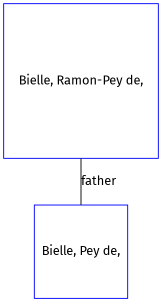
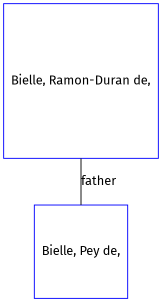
node "Bielle, Ramon-Pey de,": label "Bielle, Ramon-Pey de," -> "Bielle, Ramon-Duran de,"
